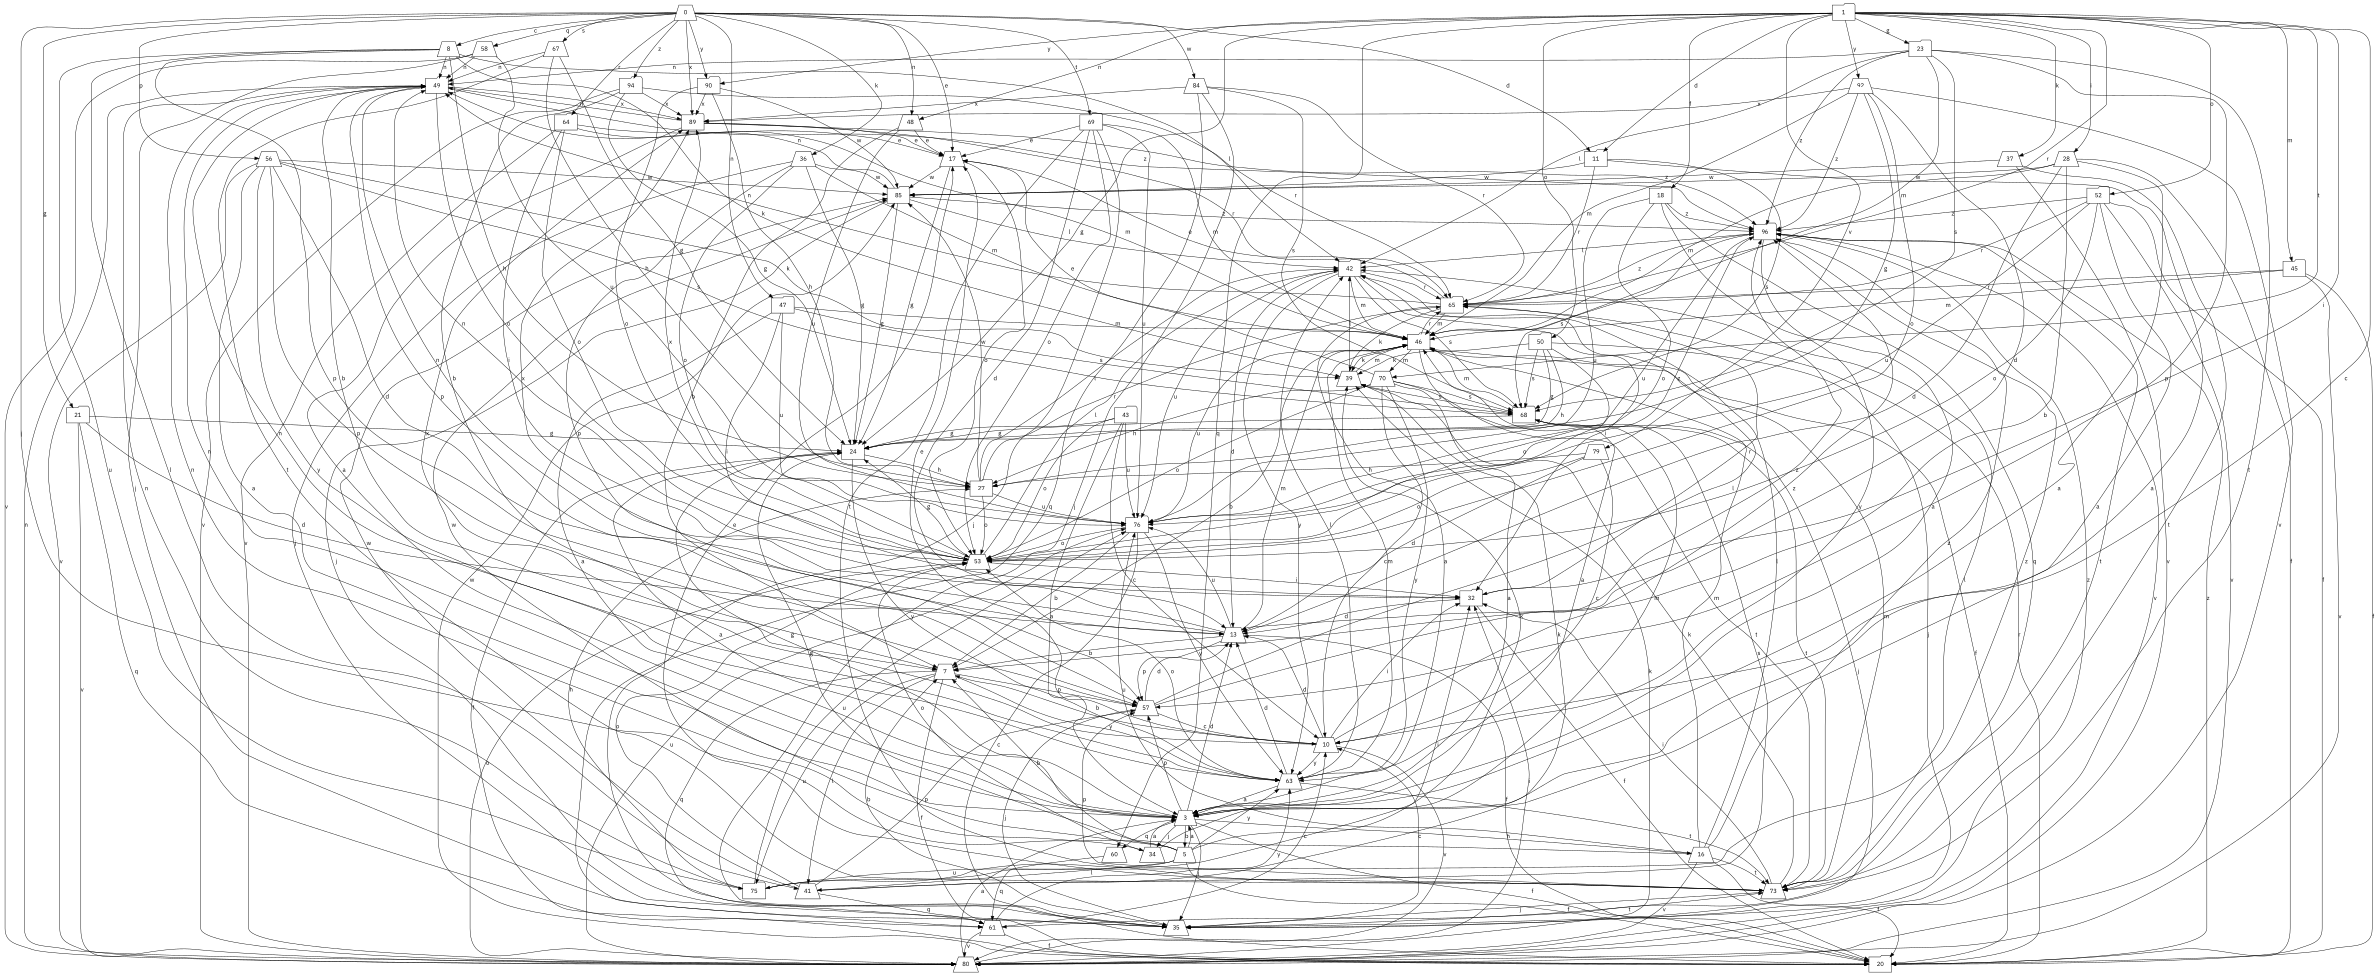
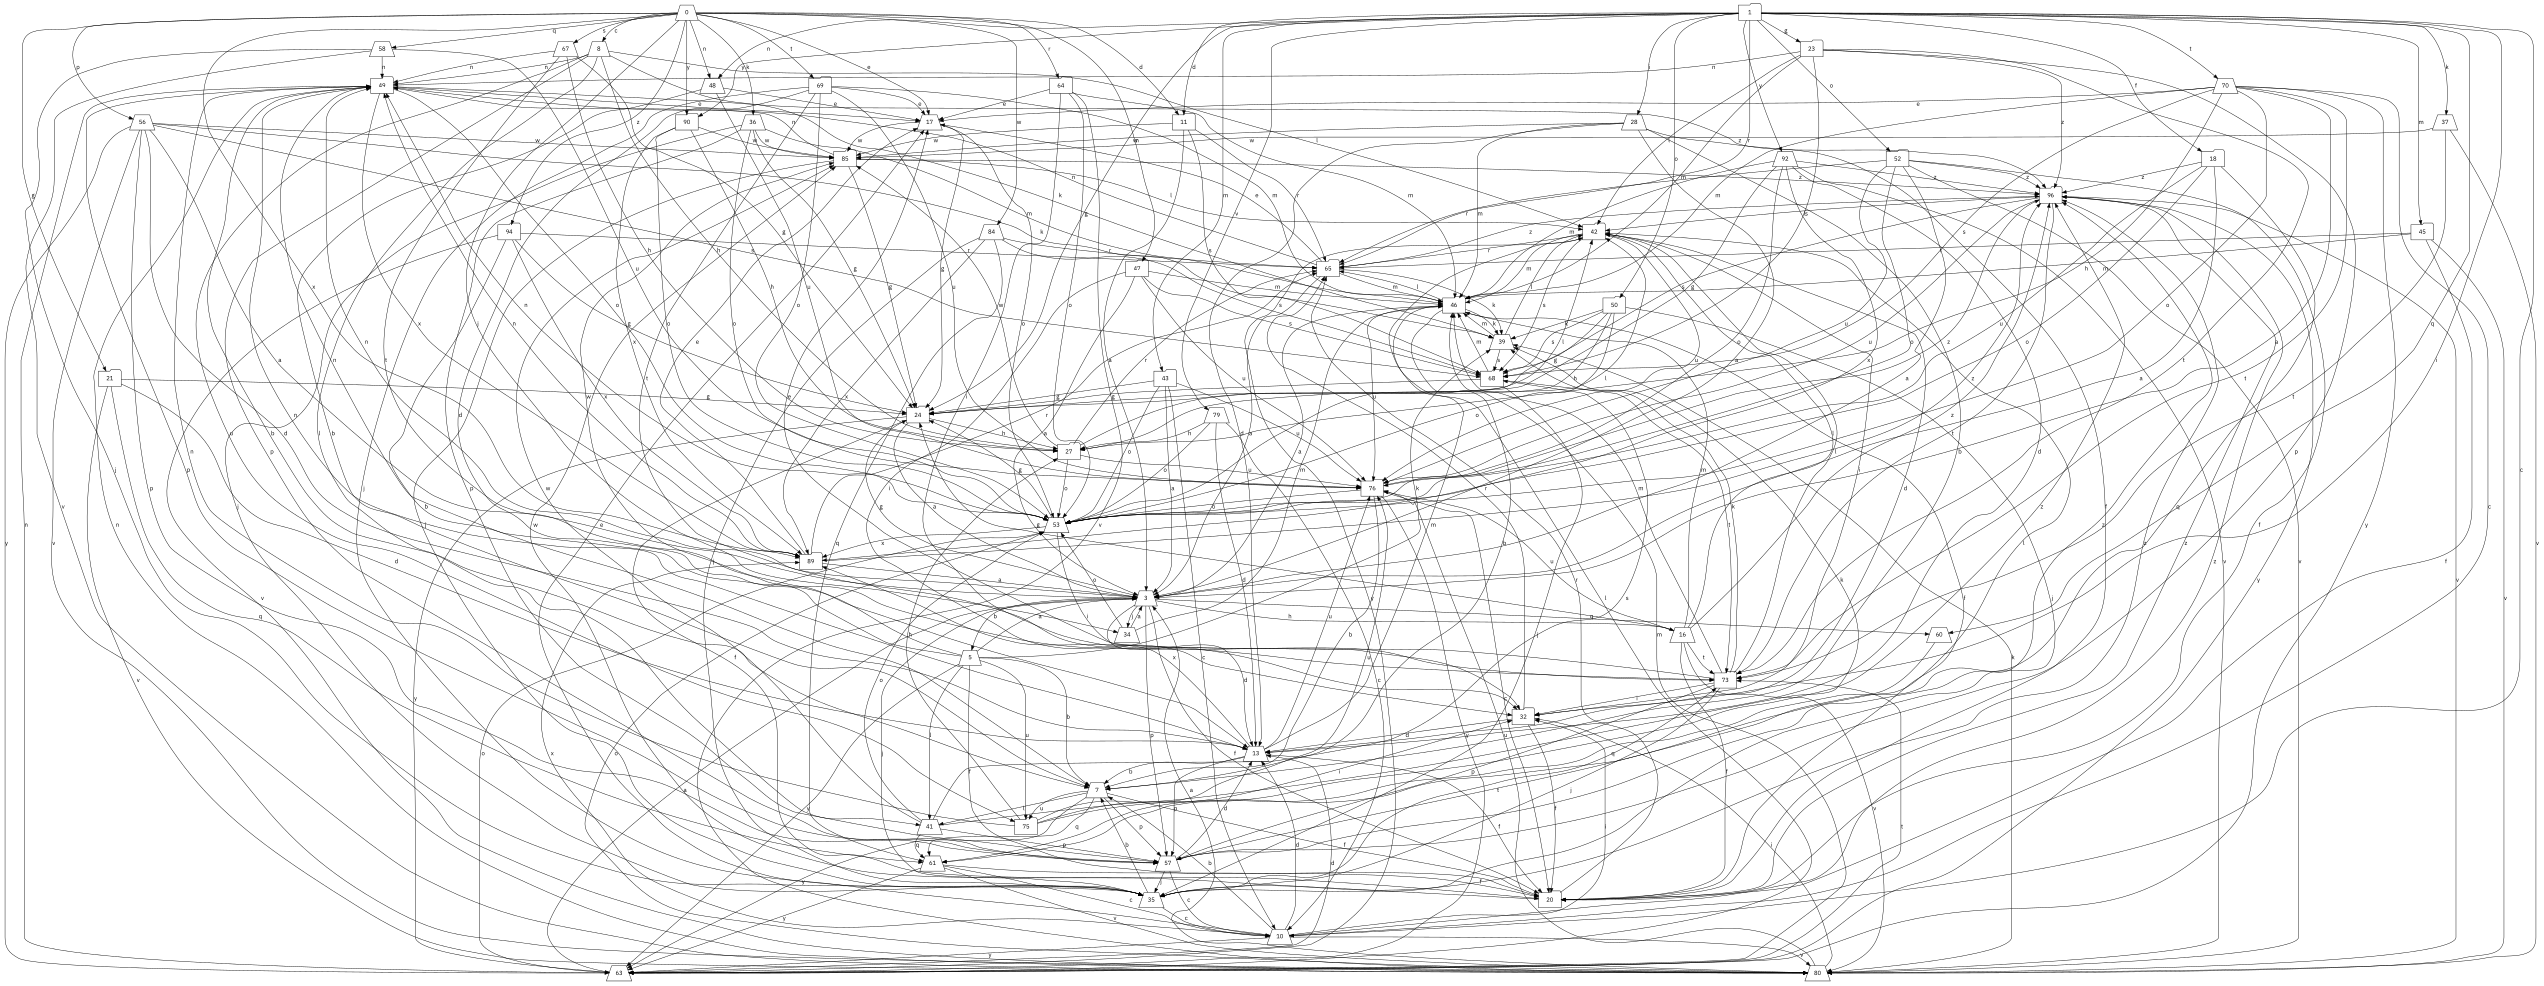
edge "1" -> "43": added, label "m"
edge "49" -> "17": added, label "e"
edge "46" -> "65": label "r" -> "l"
edge "46" -> "70": reversed
node "73": shape trapezium -> folder
